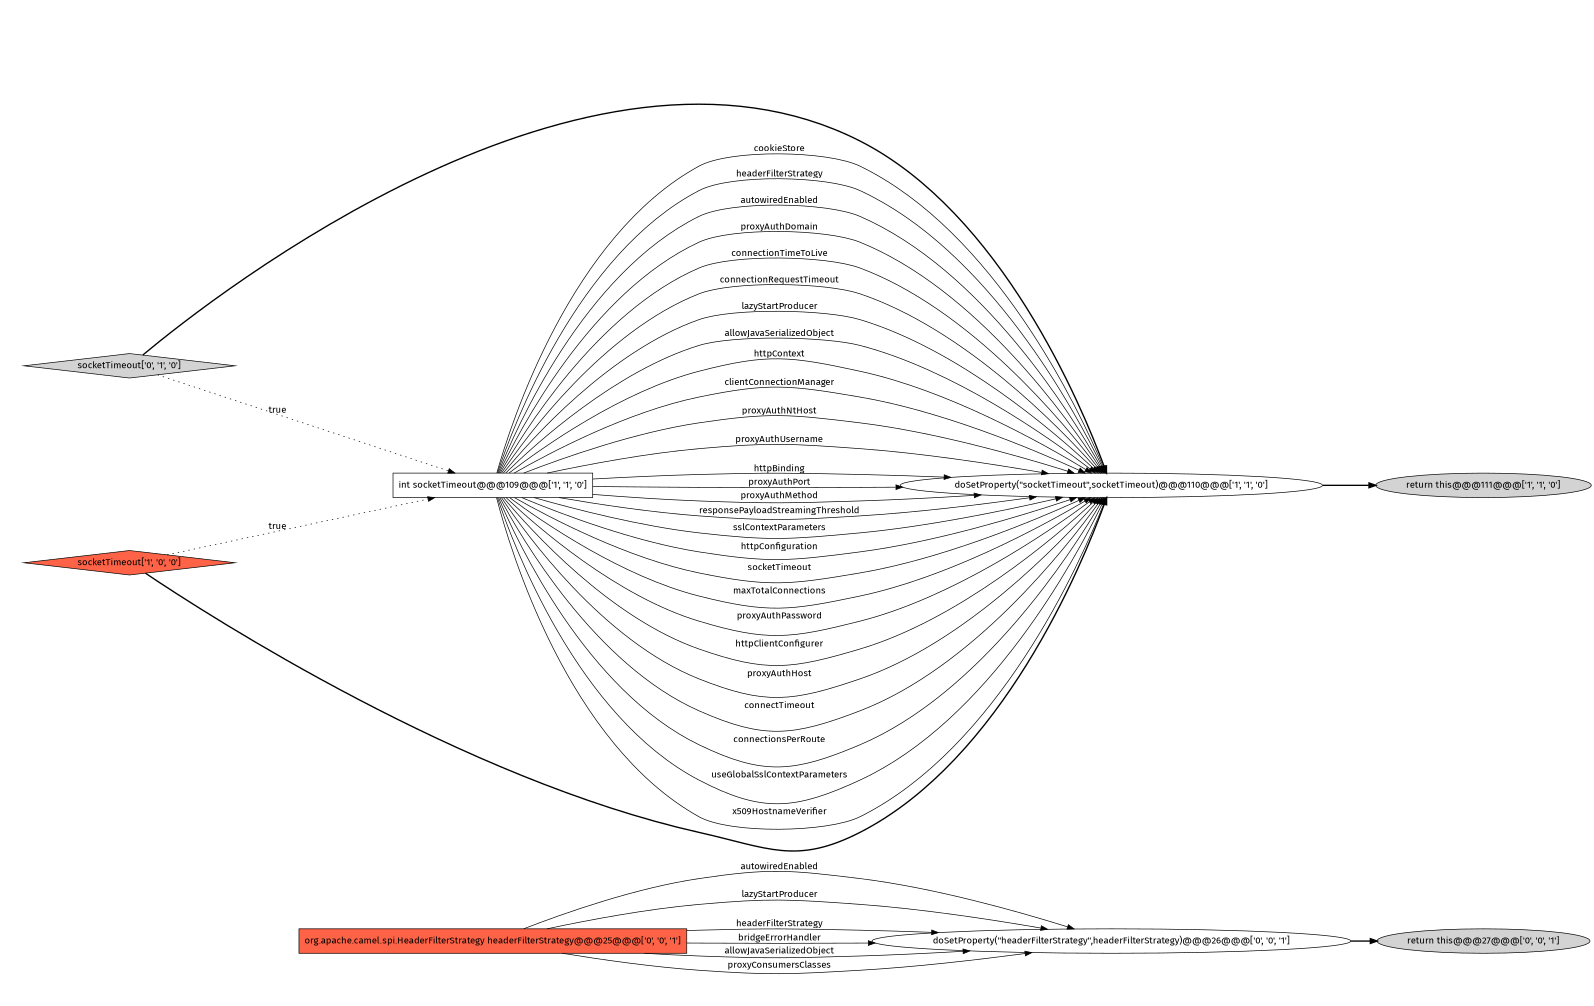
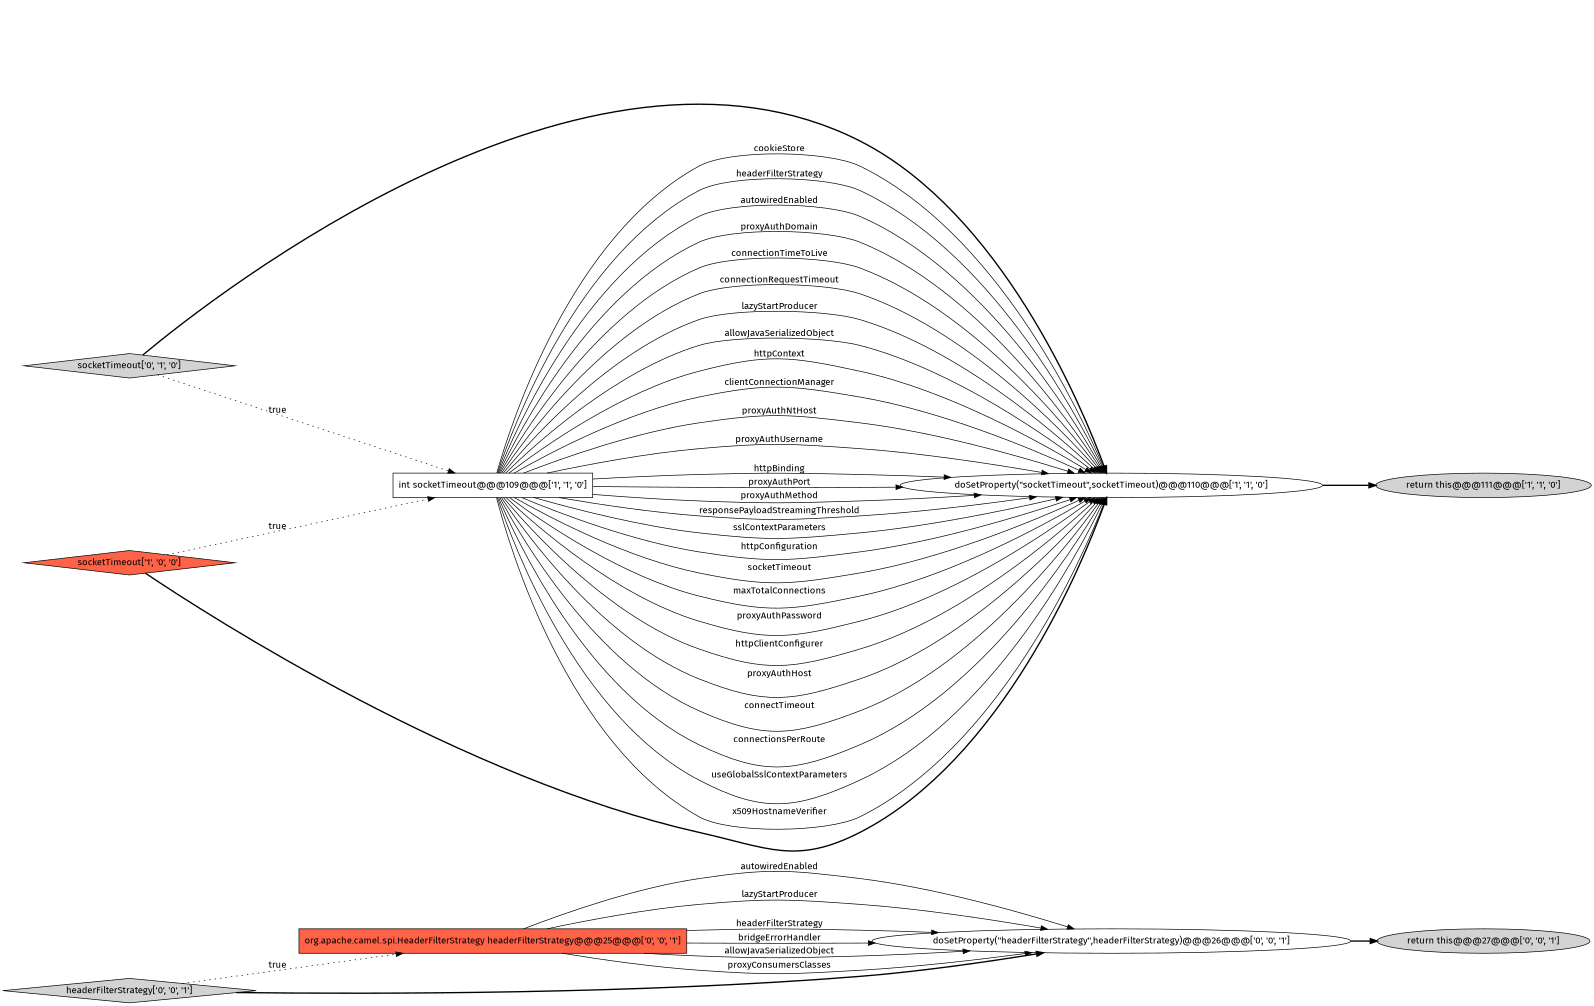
node "headerFilterStrategy['0', '0', '1']": added
